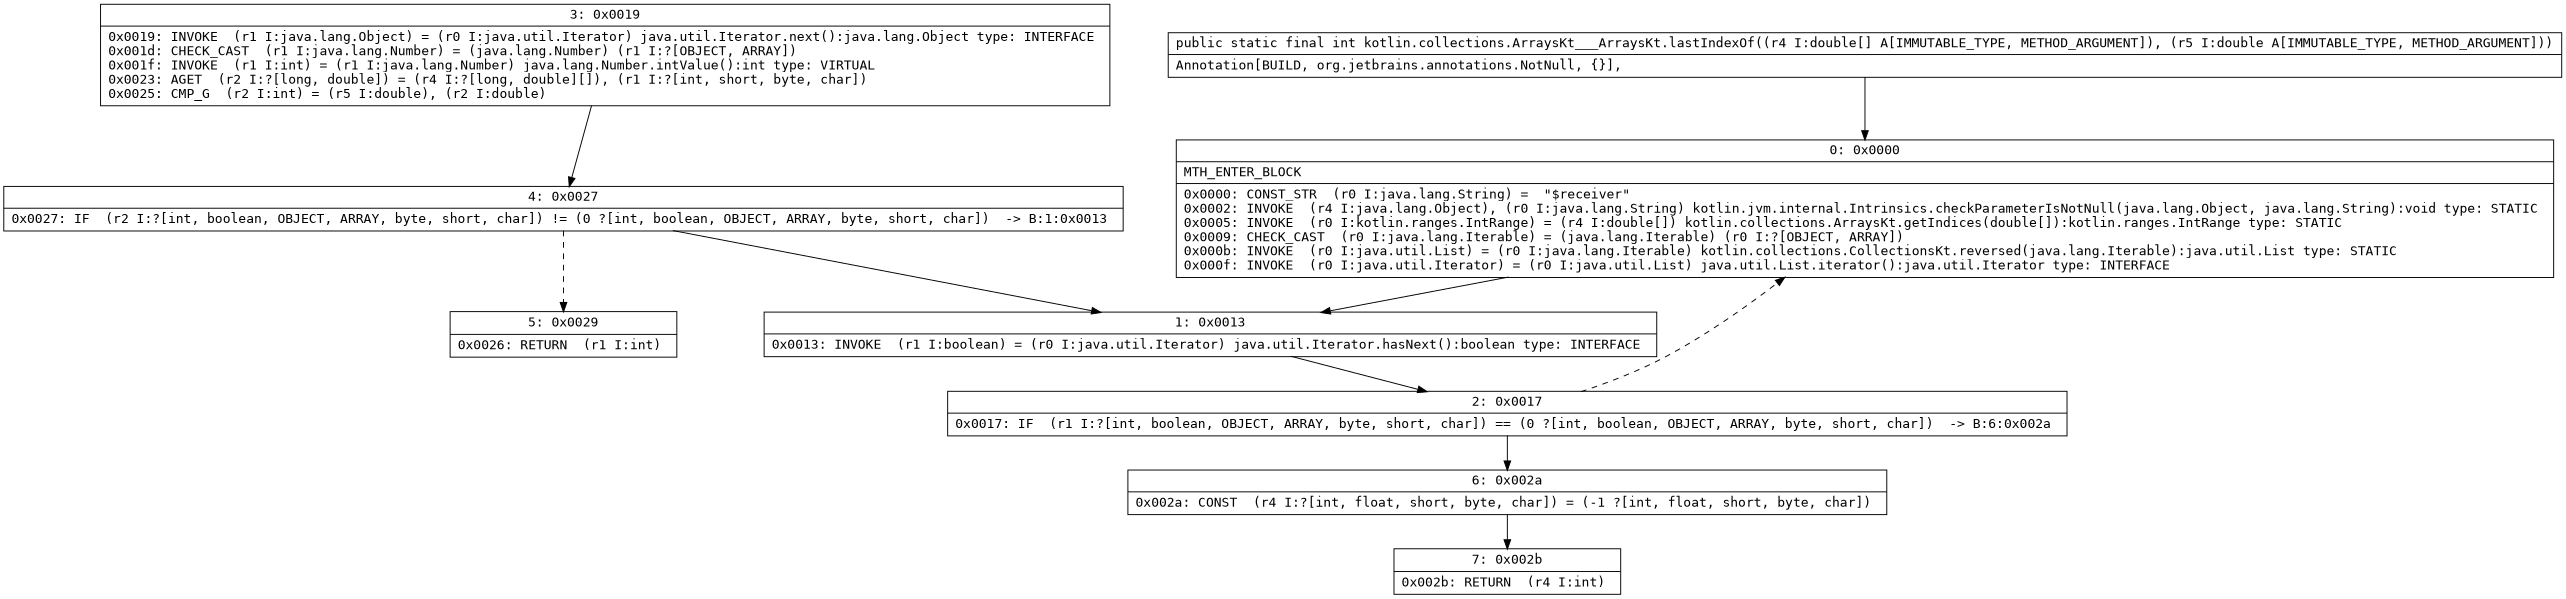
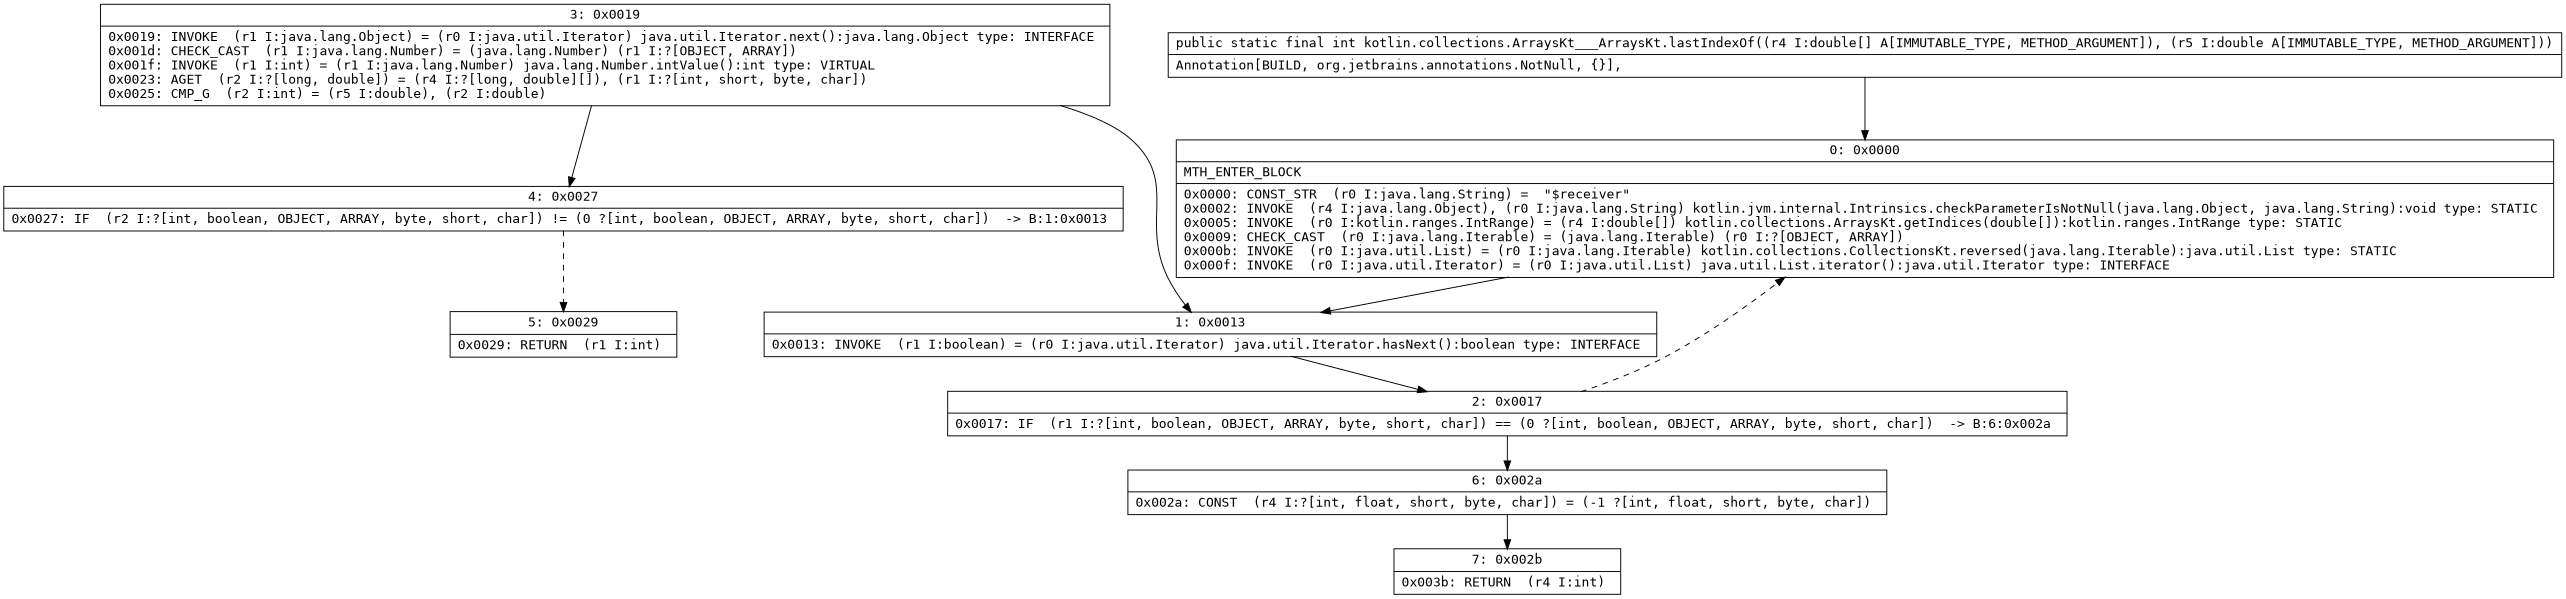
edge "4: 0x0027" -> "1: 0x0013": now "3: 0x0019" -> "1: 0x0013"
node "5: 0x0029": text "0x0026: RETURN  (r1 I:int)" -> "0x0029: RETURN  (r1 I:int)"
node "7: 0x002b": text "0x002b: RETURN  (r4 I:int)" -> "0x003b: RETURN  (r4 I:int)"
